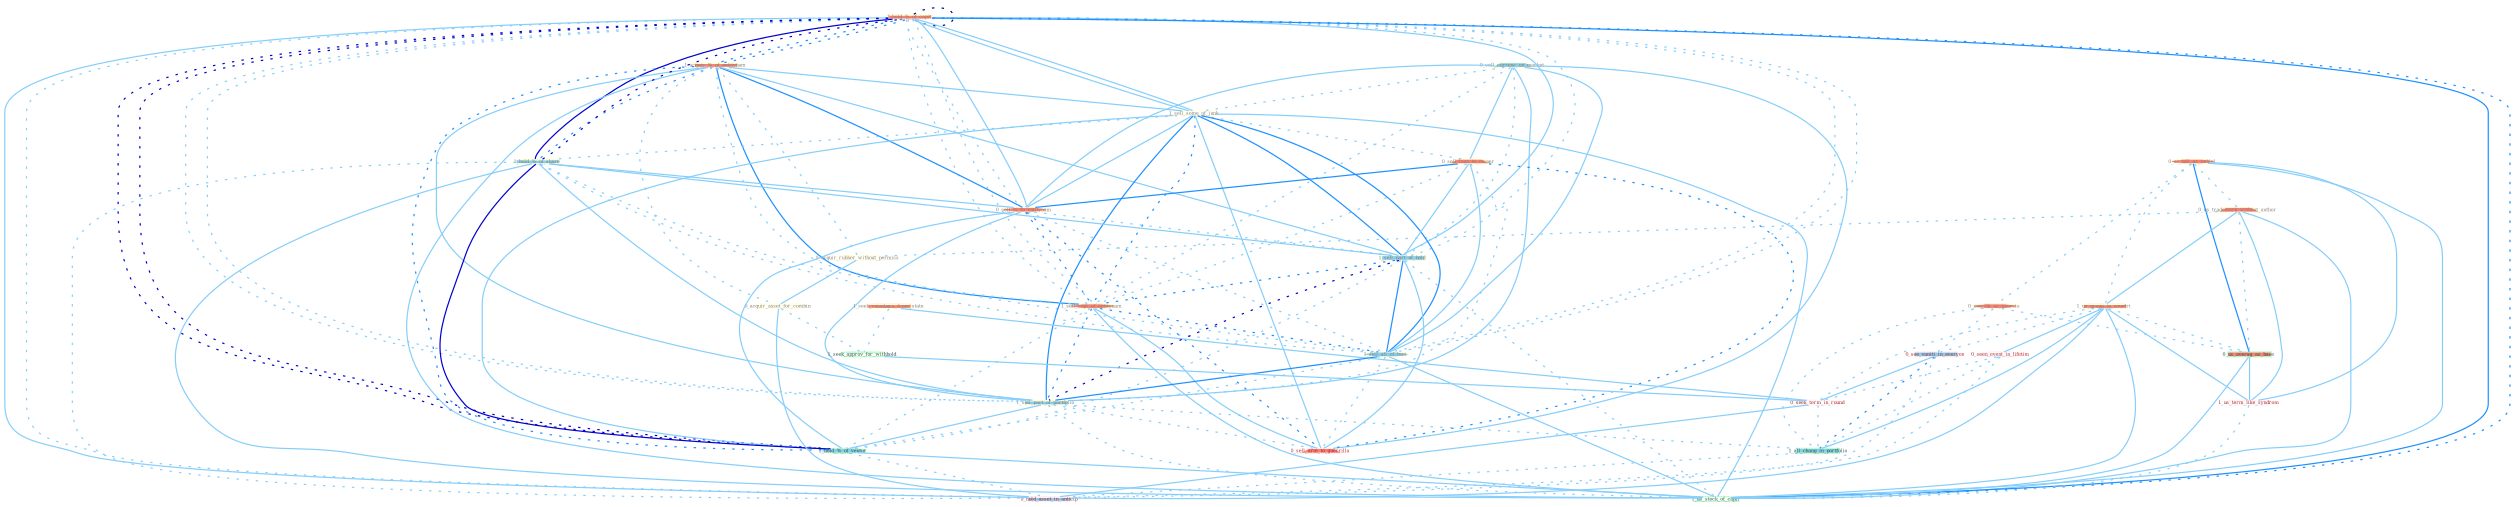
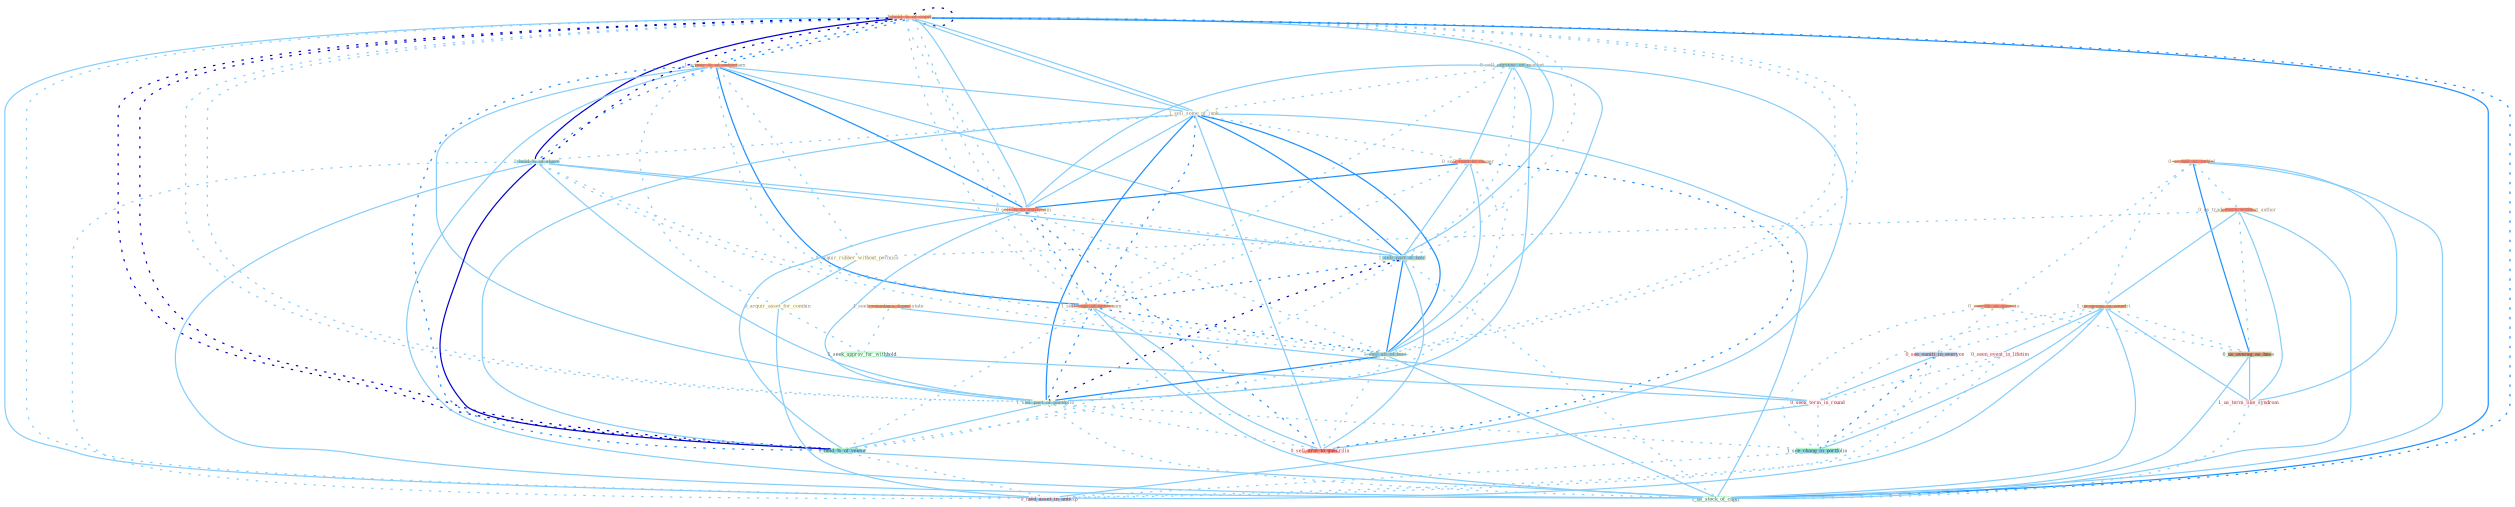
node "1_all_chang_in_portfolio": label "1_all_chang_in_portfolio" -> "1_see_chang_in_portfolio"
